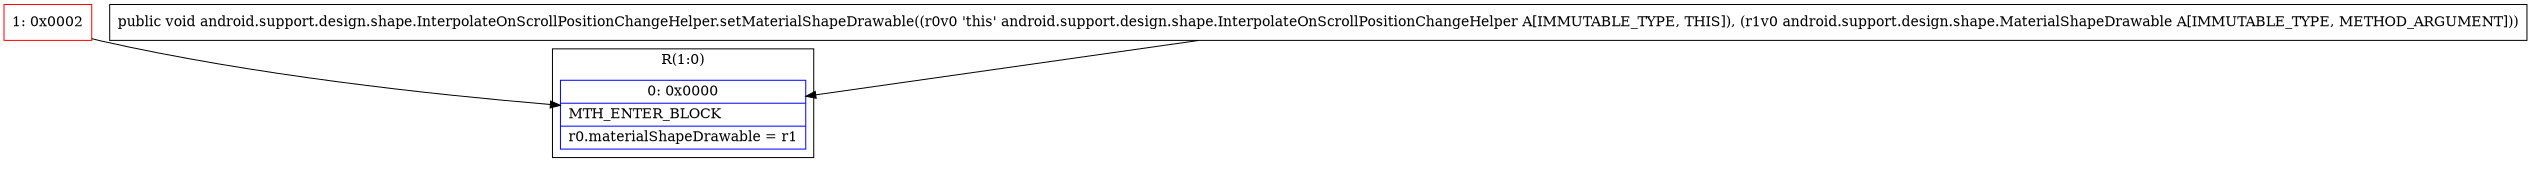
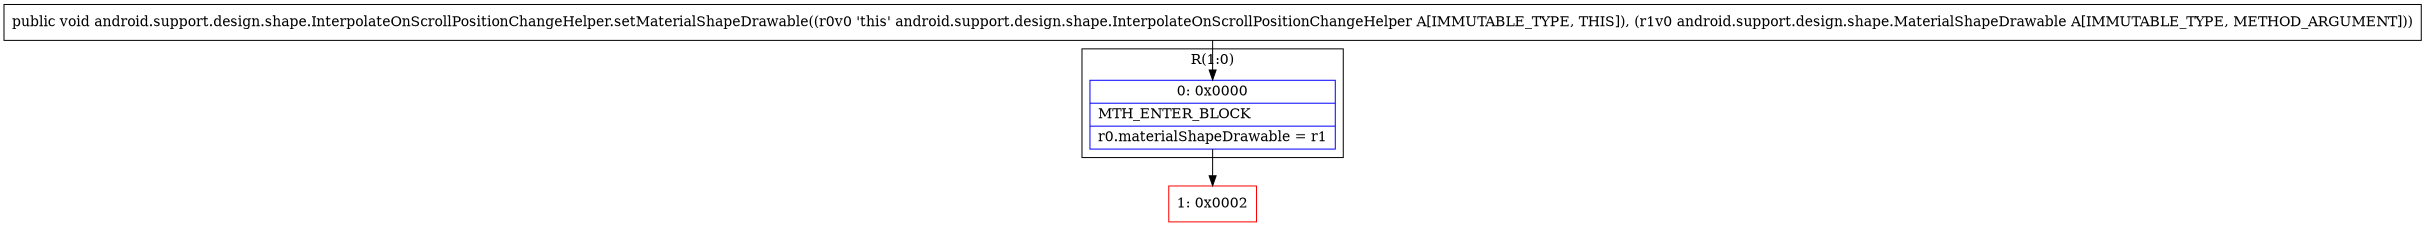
edge "1: 0x0002" -> "0: 0x0000": reversed
